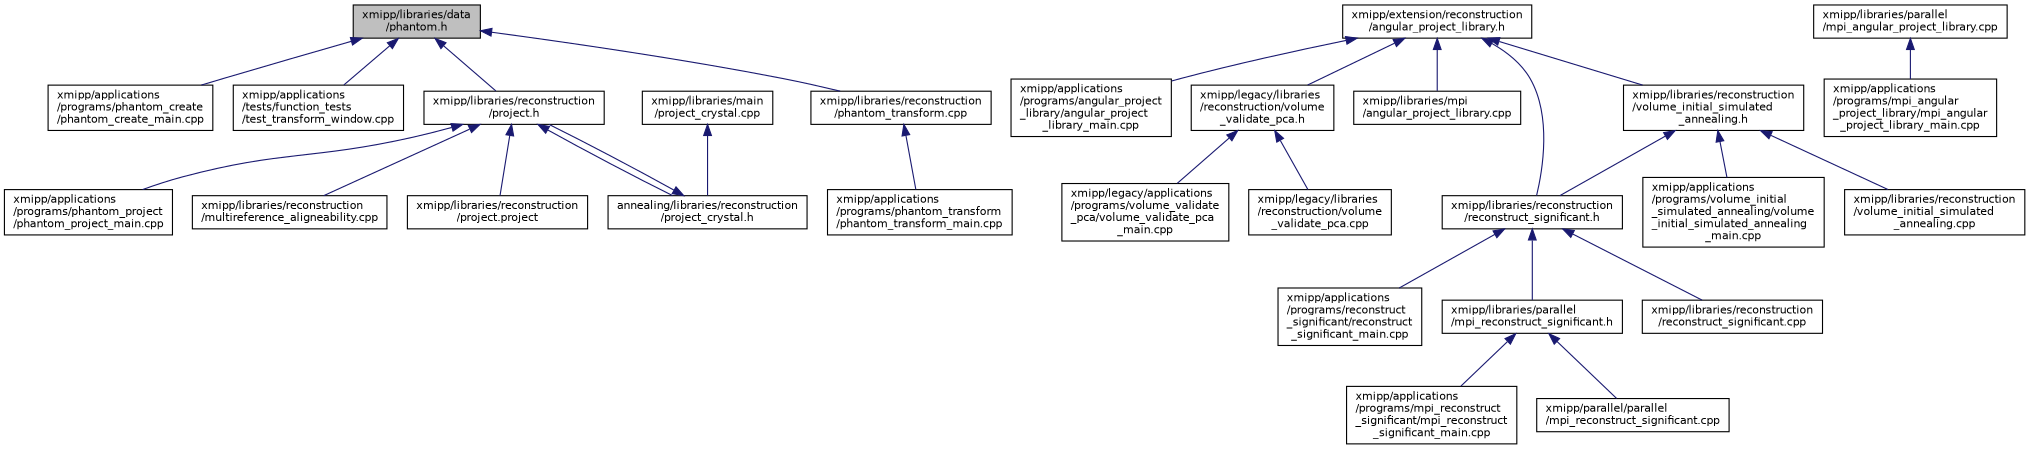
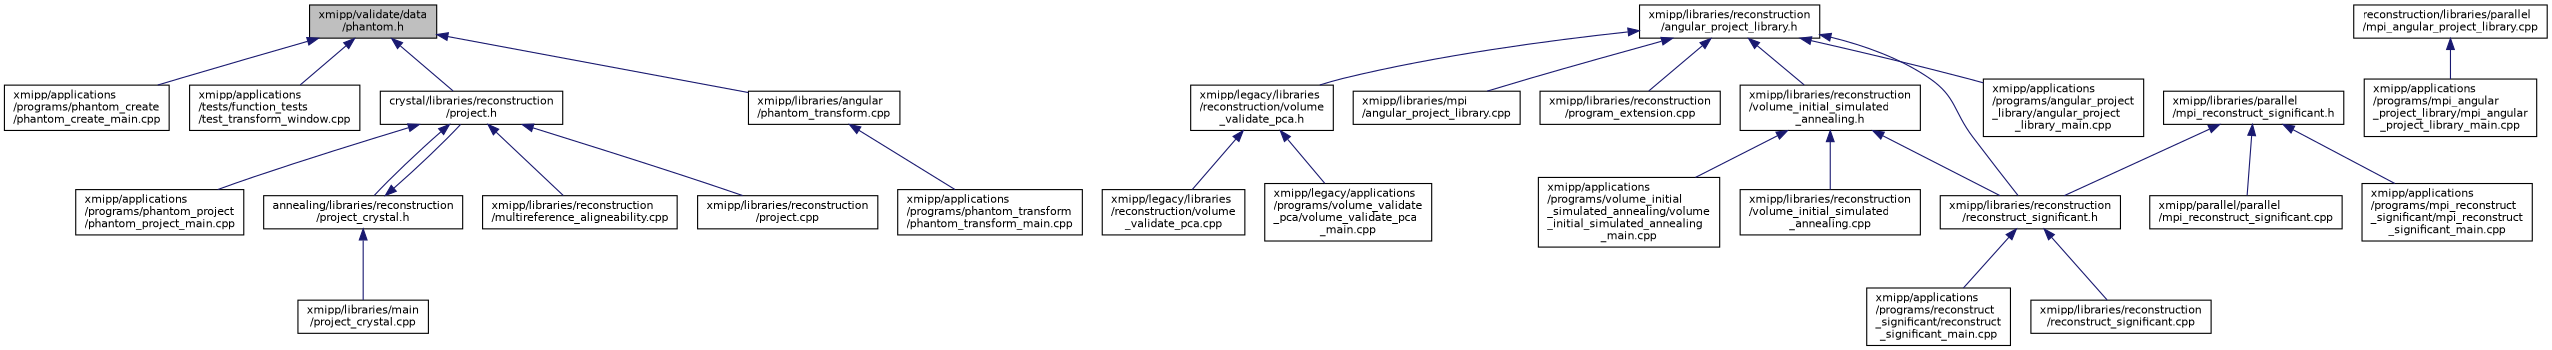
node "xmipp/libraries/data /phantom.h": label "xmipp/libraries/data /phantom.h" -> "xmipp/validate/data /phantom.h"
node "xmipp/extension/reconstruction /angular_project_library.h": label "xmipp/extension/reconstruction /angular_project_library.h" -> "xmipp/libraries/reconstruction /angular_project_library.h"
node "xmipp/libraries/parallel /mpi_angular_project_library.cpp": label "xmipp/libraries/parallel /mpi_angular_project_library.cpp" -> "reconstruction/libraries/parallel /mpi_angular_project_library.cpp"
node "xmipp/libraries/reconstruction /project.h": label "xmipp/libraries/reconstruction /project.h" -> "crystal/libraries/reconstruction /project.h"
node "xmipp/libraries/reconstruction /phantom_transform.cpp": label "xmipp/libraries/reconstruction /phantom_transform.cpp" -> "xmipp/libraries/angular /phantom_transform.cpp"
node "xmipp/libraries/reconstruction /program_extension.cpp": added
edge "annealing/libraries/reconstruction /project_crystal.h" -> "xmipp/libraries/main /project_crystal.cpp": reversed
node "xmipp/libraries/reconstruction /project.project": label "xmipp/libraries/reconstruction /project.project" -> "xmipp/libraries/reconstruction /project.cpp"
edge "xmipp/libraries/parallel /mpi_reconstruct_significant.h" -> "xmipp/libraries/reconstruction /reconstruct_significant.h": reversed
